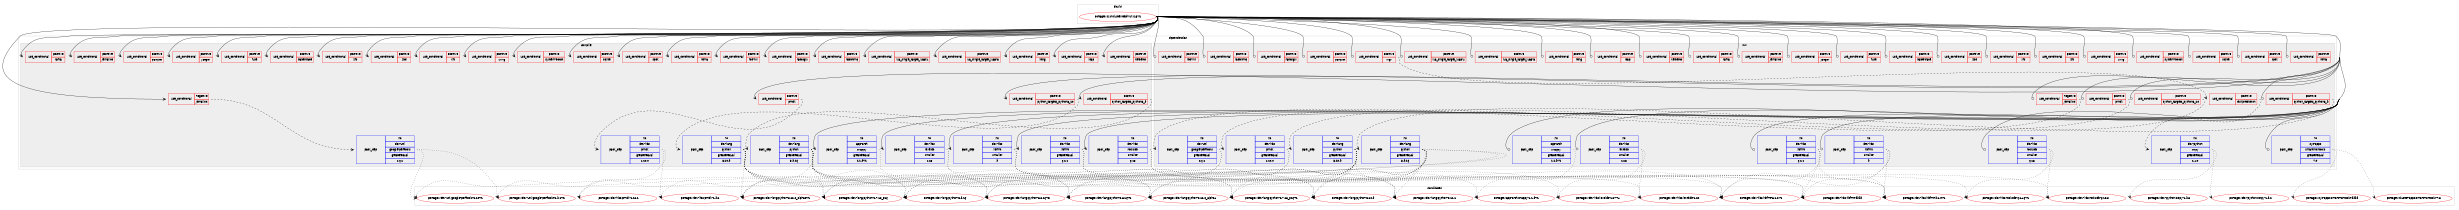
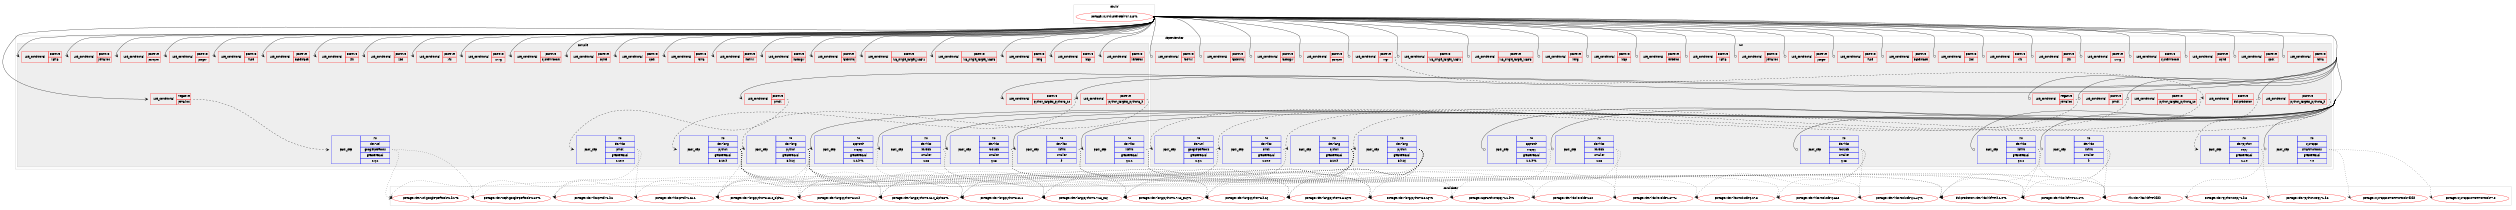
node "portage://dev-util/google-perftools-2.10-r1": label "portage://dev-util/google-perftools-2.10-r1" -> "portage://dev-ceph/google-perftools-2.10-r1"
node "portage://dev-libs/rocksdb-6.17.3": added
node "portage://dev-libs/libfmt-9999": label "portage://dev-libs/libfmt-9999" -> "xfs://dev-libs/libfmt-9999"
node "portage://dev-libs/libfmt-9.1.0-r1": label "portage://dev-libs/libfmt-9.1.0-r1" -> "diskprediction://dev-libs/libfmt-9.1.0-r1"
node "portage://cluster-apps/smartmontools-7.3": label "portage://cluster-apps/smartmontools-7.3" -> "portage://sys-apps/smartmontools-7.3"
